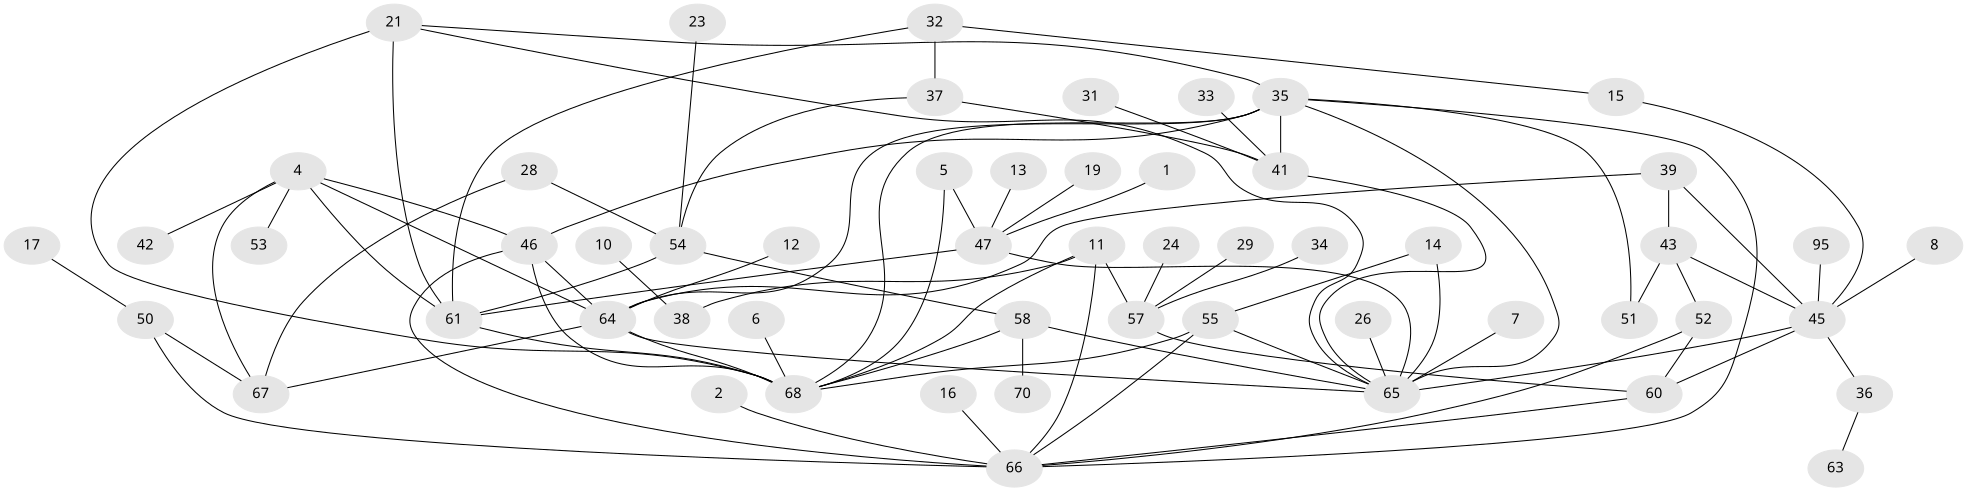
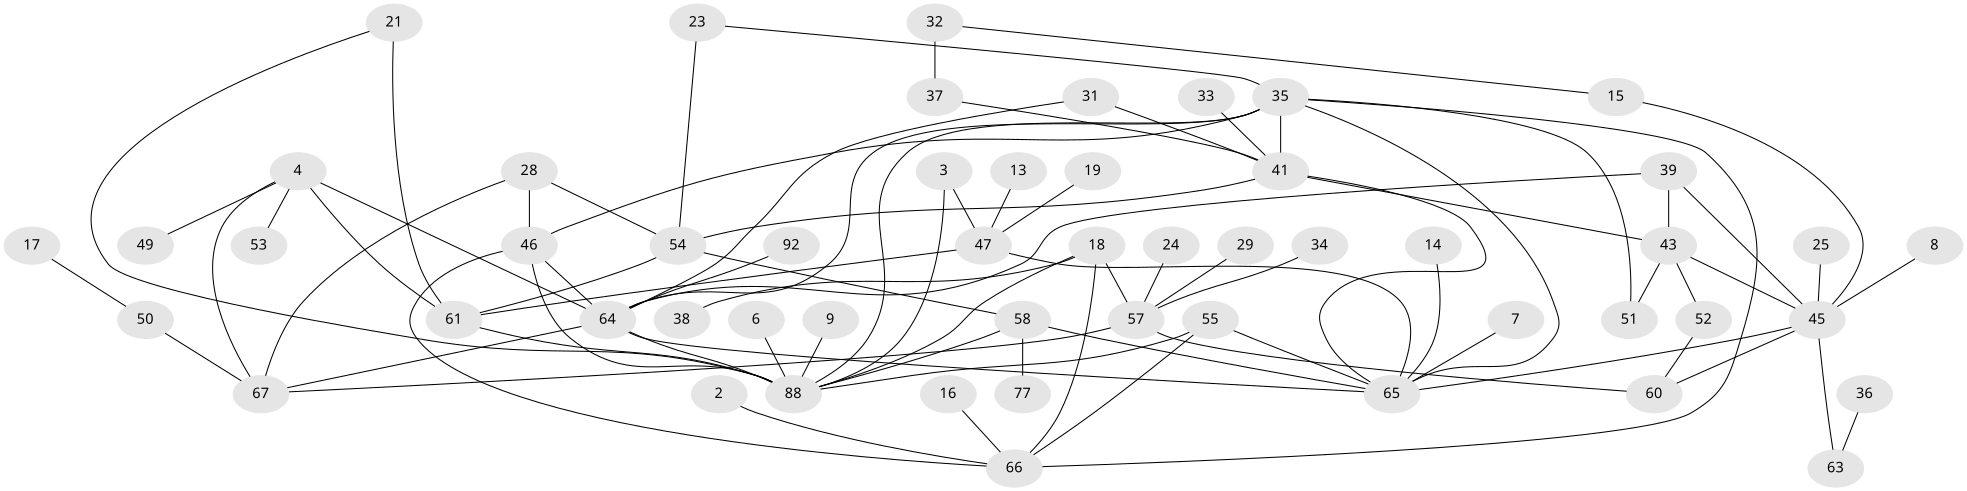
edge "21" -- "35": now "23" -- "35"
edge "32" -- "61": removed
edge "21" -- "65": removed
edge "37" -- "54": now "41" -- "54"
edge "31" -- "64": added
node "5": label "5" -> "3"
node "1": removed
edge "4" -- "46": now "28" -- "46"
edge "41" -- "43": added
node "42": label "42" -> "49"
node "10": removed
node "12": label "12" -> "92"
node "11": label "11" -> "18"
node "95": label "95" -> "25"
edge "14" -- "55": removed
node "9": added
node "26": removed
edge "45" -- "36": now "45" -- "63"
edge "57" -- "67": added
node "68": label "68" -> "88"
node "70": label "70" -> "77"
edge "52" -- "66": removed
edge "60" -- "66": removed
edge "50" -- "66": removed
